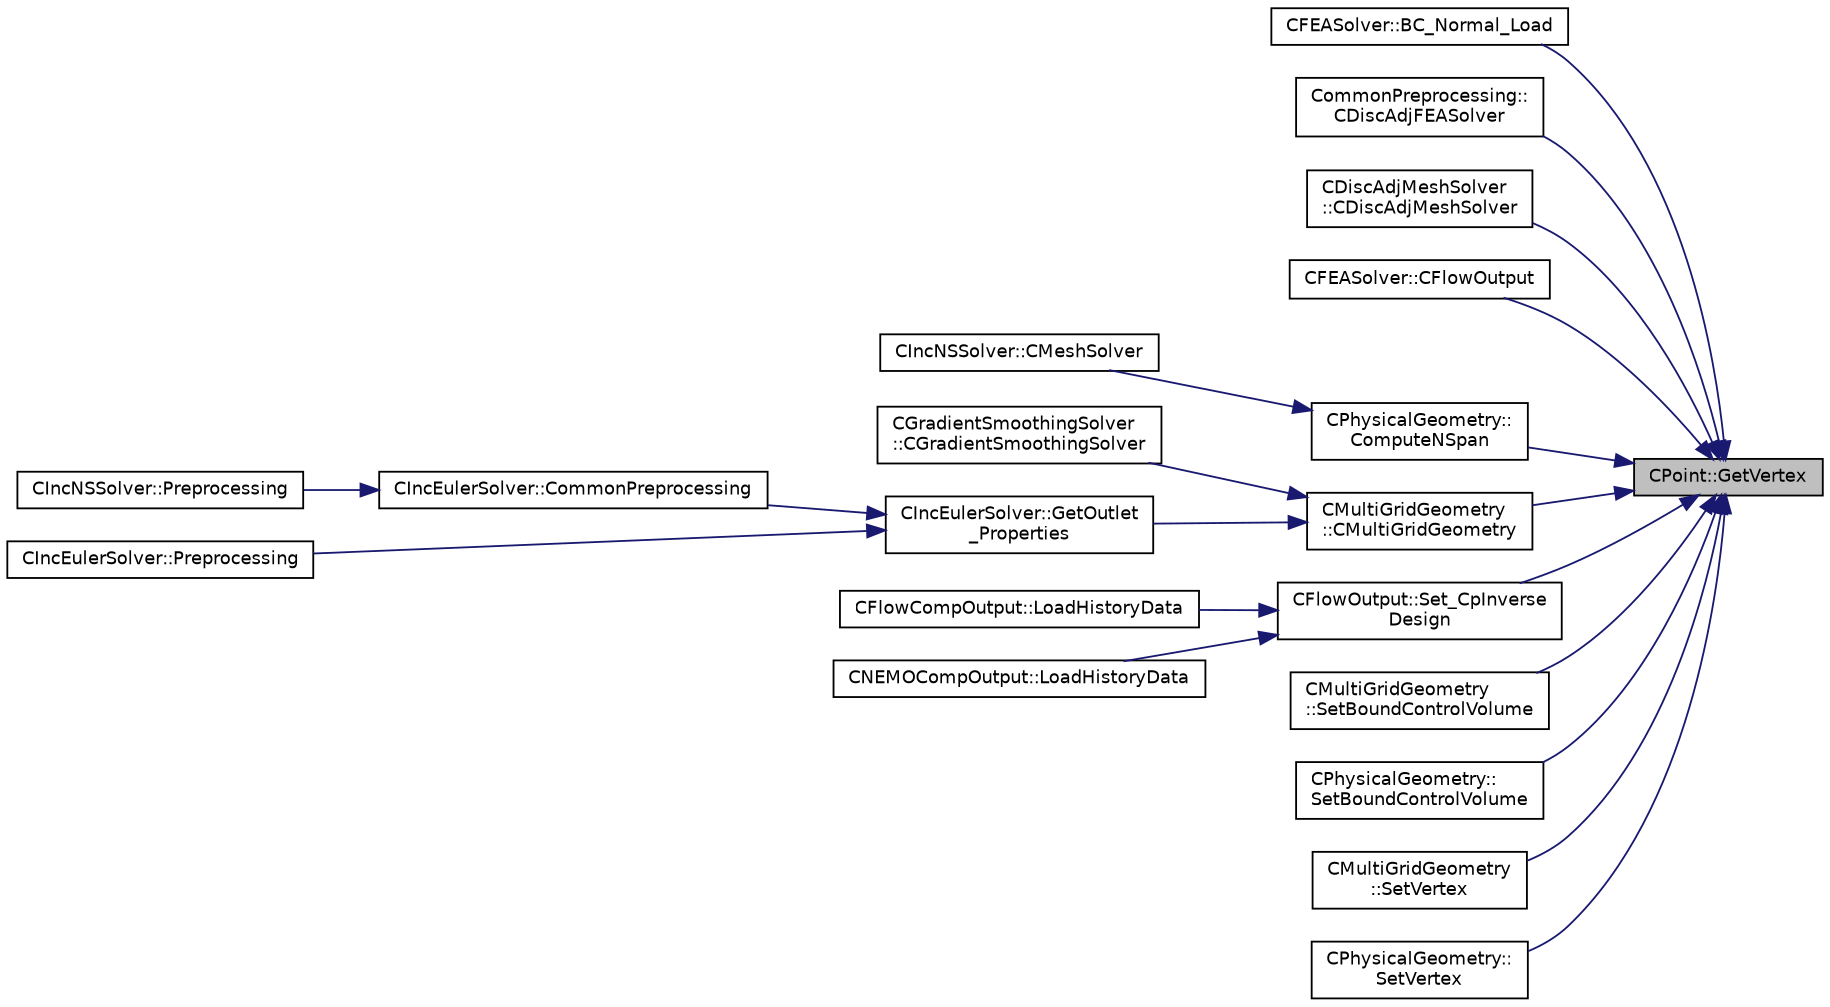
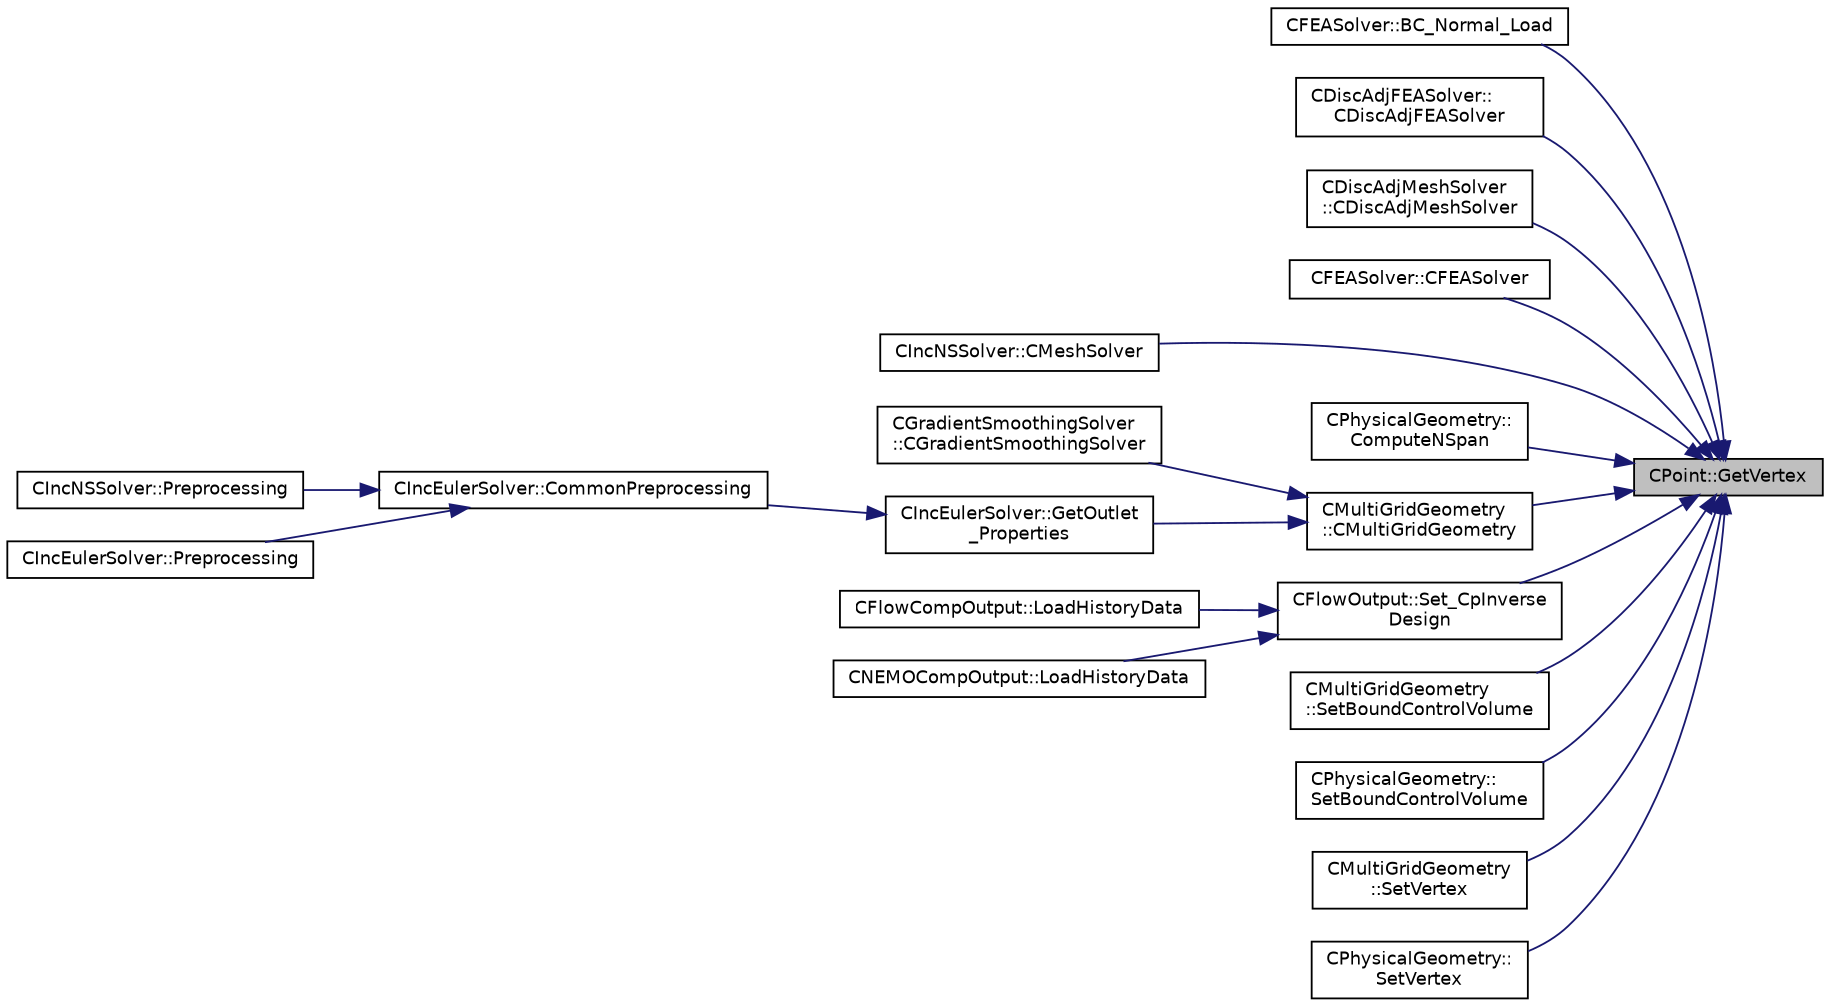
node "CommonPreprocessing:: CDiscAdjFEASolver": label "CommonPreprocessing:: CDiscAdjFEASolver" -> "CDiscAdjFEASolver:: CDiscAdjFEASolver"
node "CFEASolver::CFlowOutput": label "CFEASolver::CFlowOutput" -> "CFEASolver::CFEASolver"
edge "CIncNSSolver::CMeshSolver" -> "CPhysicalGeometry:: ComputeNSpan": now "CIncNSSolver::CMeshSolver" -> "CPoint::GetVertex"
edge "CIncEulerSolver::Preprocessing" -> "CIncEulerSolver::GetOutlet _Properties": now "CIncEulerSolver::Preprocessing" -> "CIncEulerSolver::CommonPreprocessing"
